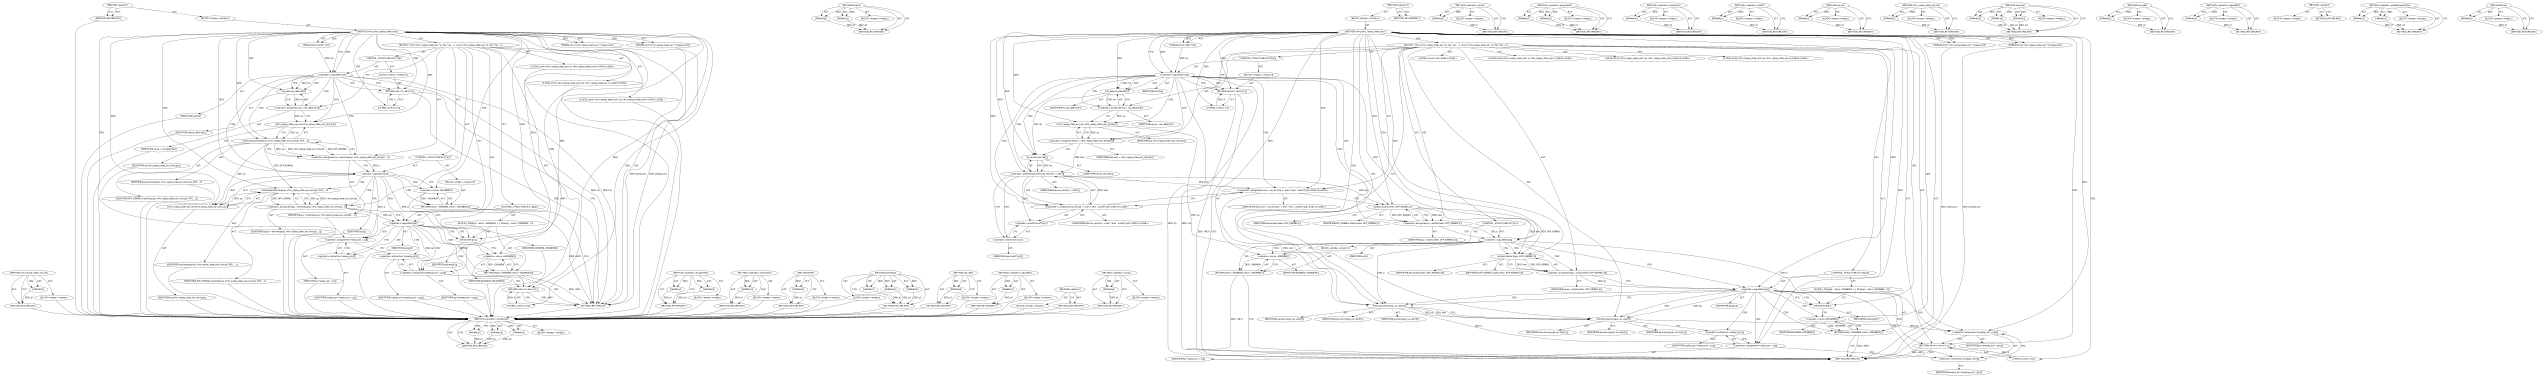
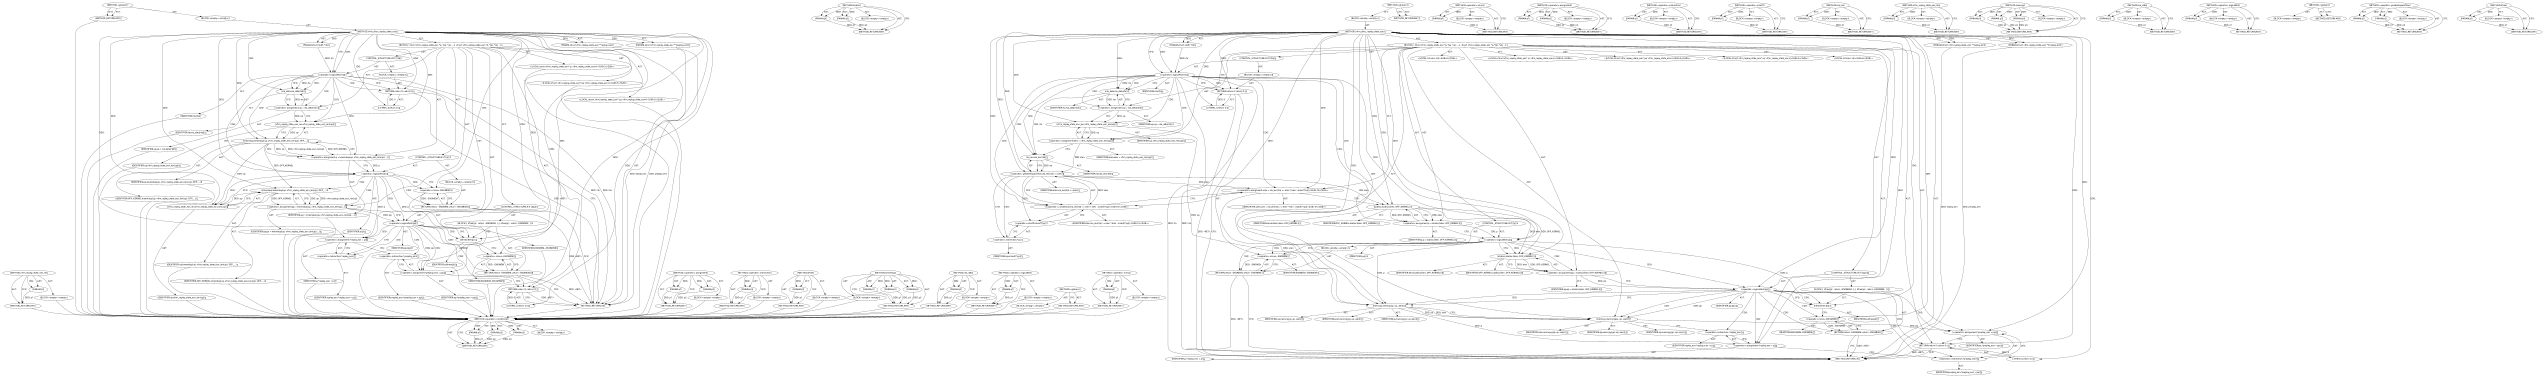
node "<(LOCAL,int klen: int)<SUB>6</SUB>>": added
